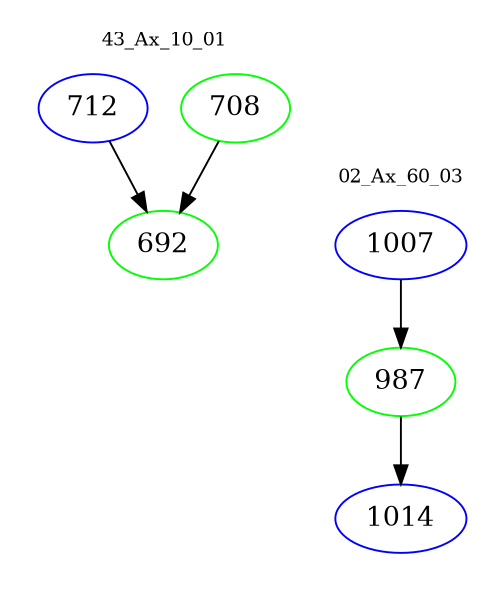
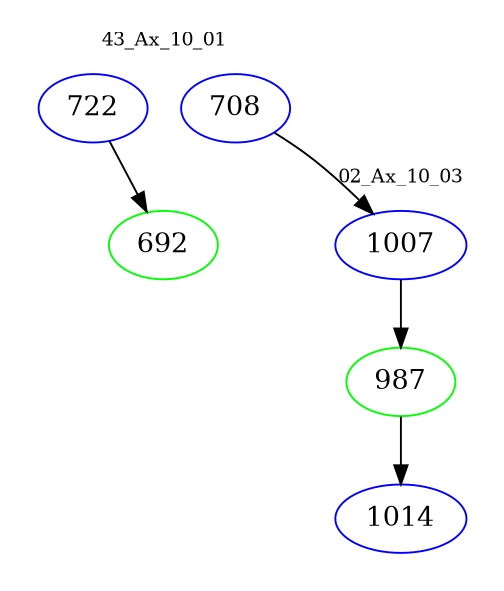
node "712": label "712" -> "722"
node "708": color green -> blue
edge "708" -> "692": now "708" -> "1007"
cluster "02_Ax_60_03": label "02_Ax_60_03" -> "02_Ax_10_03"
